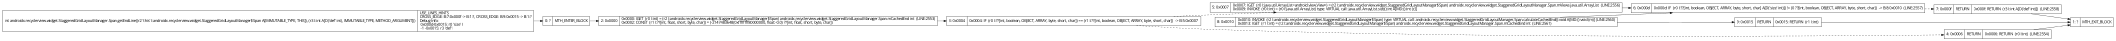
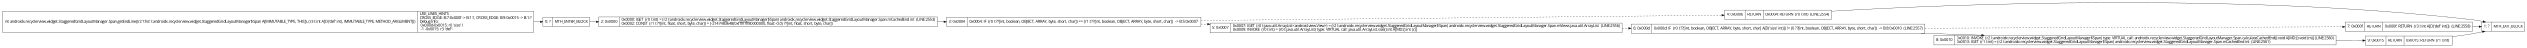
edge "5: 0x0007" -> "6: 0x000d": style solid -> dashed
edge "8: 0x0010" -> "6: 0x000d": reversed
node "4: 0x0006": text "0x0006: RETURN  (r0 I:int)  (LINE:2554)" -> "0x0004: RETURN  (r0 I:int)  (LINE:2554)"
